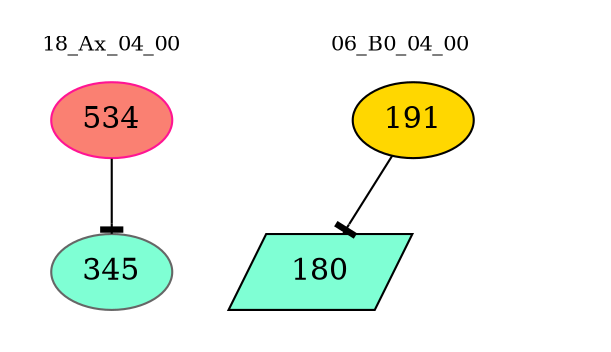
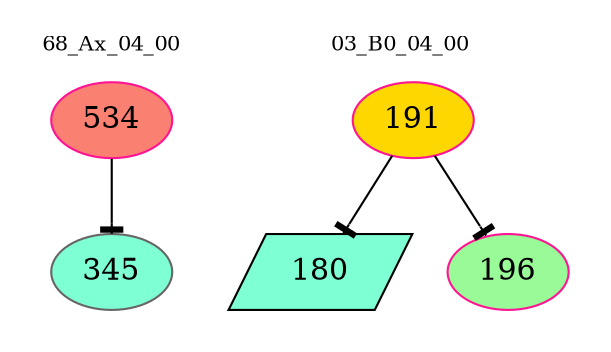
cluster "18_Ax_04_00": label "18_Ax_04_00" -> "68_Ax_04_00"
cluster "06_B0_04_00": label "06_B0_04_00" -> "03_B0_04_00"
node "191": color black -> deeppink
node "196": added
